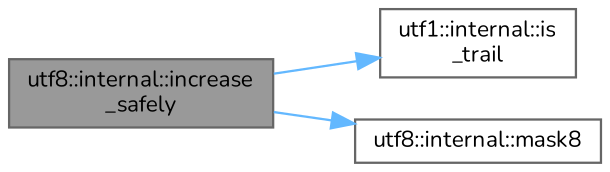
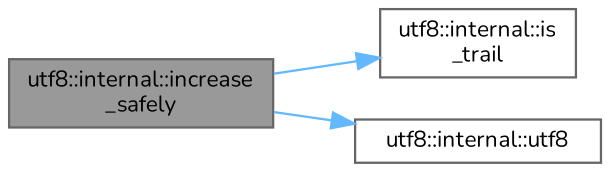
node "utf1::internal::is _trail": label "utf1::internal::is _trail" -> "utf8::internal::is _trail"
node "utf8::internal::mask8": label "utf8::internal::mask8" -> "utf8::internal::utf8"
